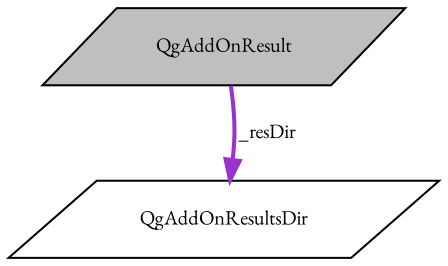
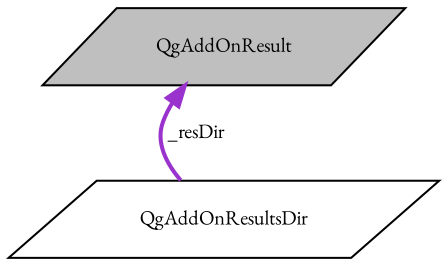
edge "QgAddOnResult" -> "QgAddOnResultsDir": reversed
